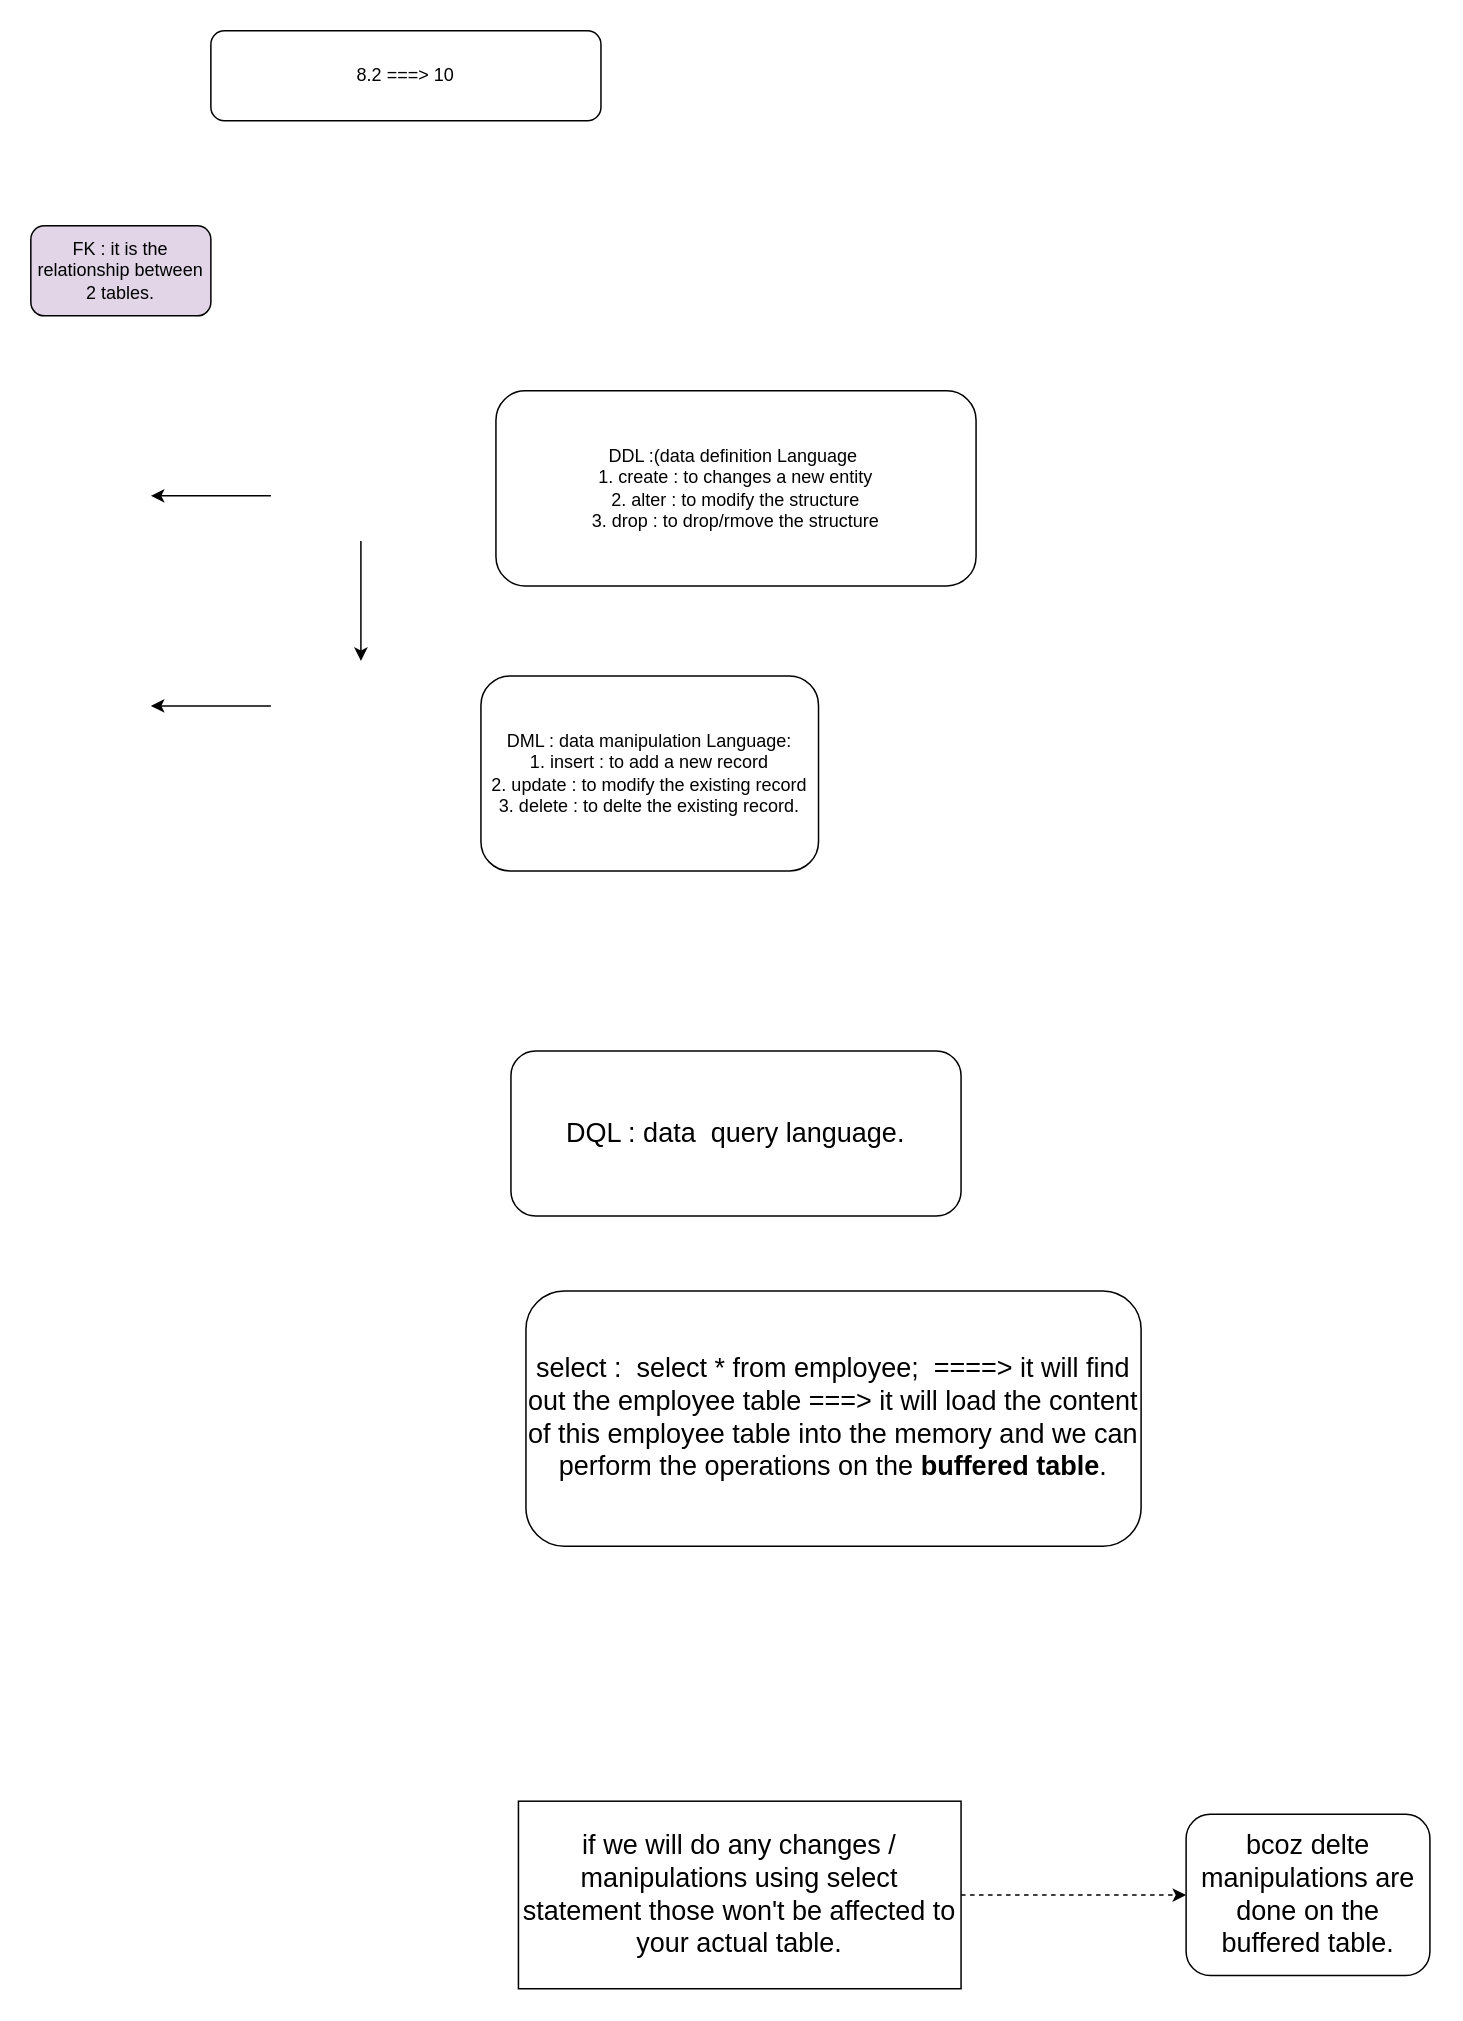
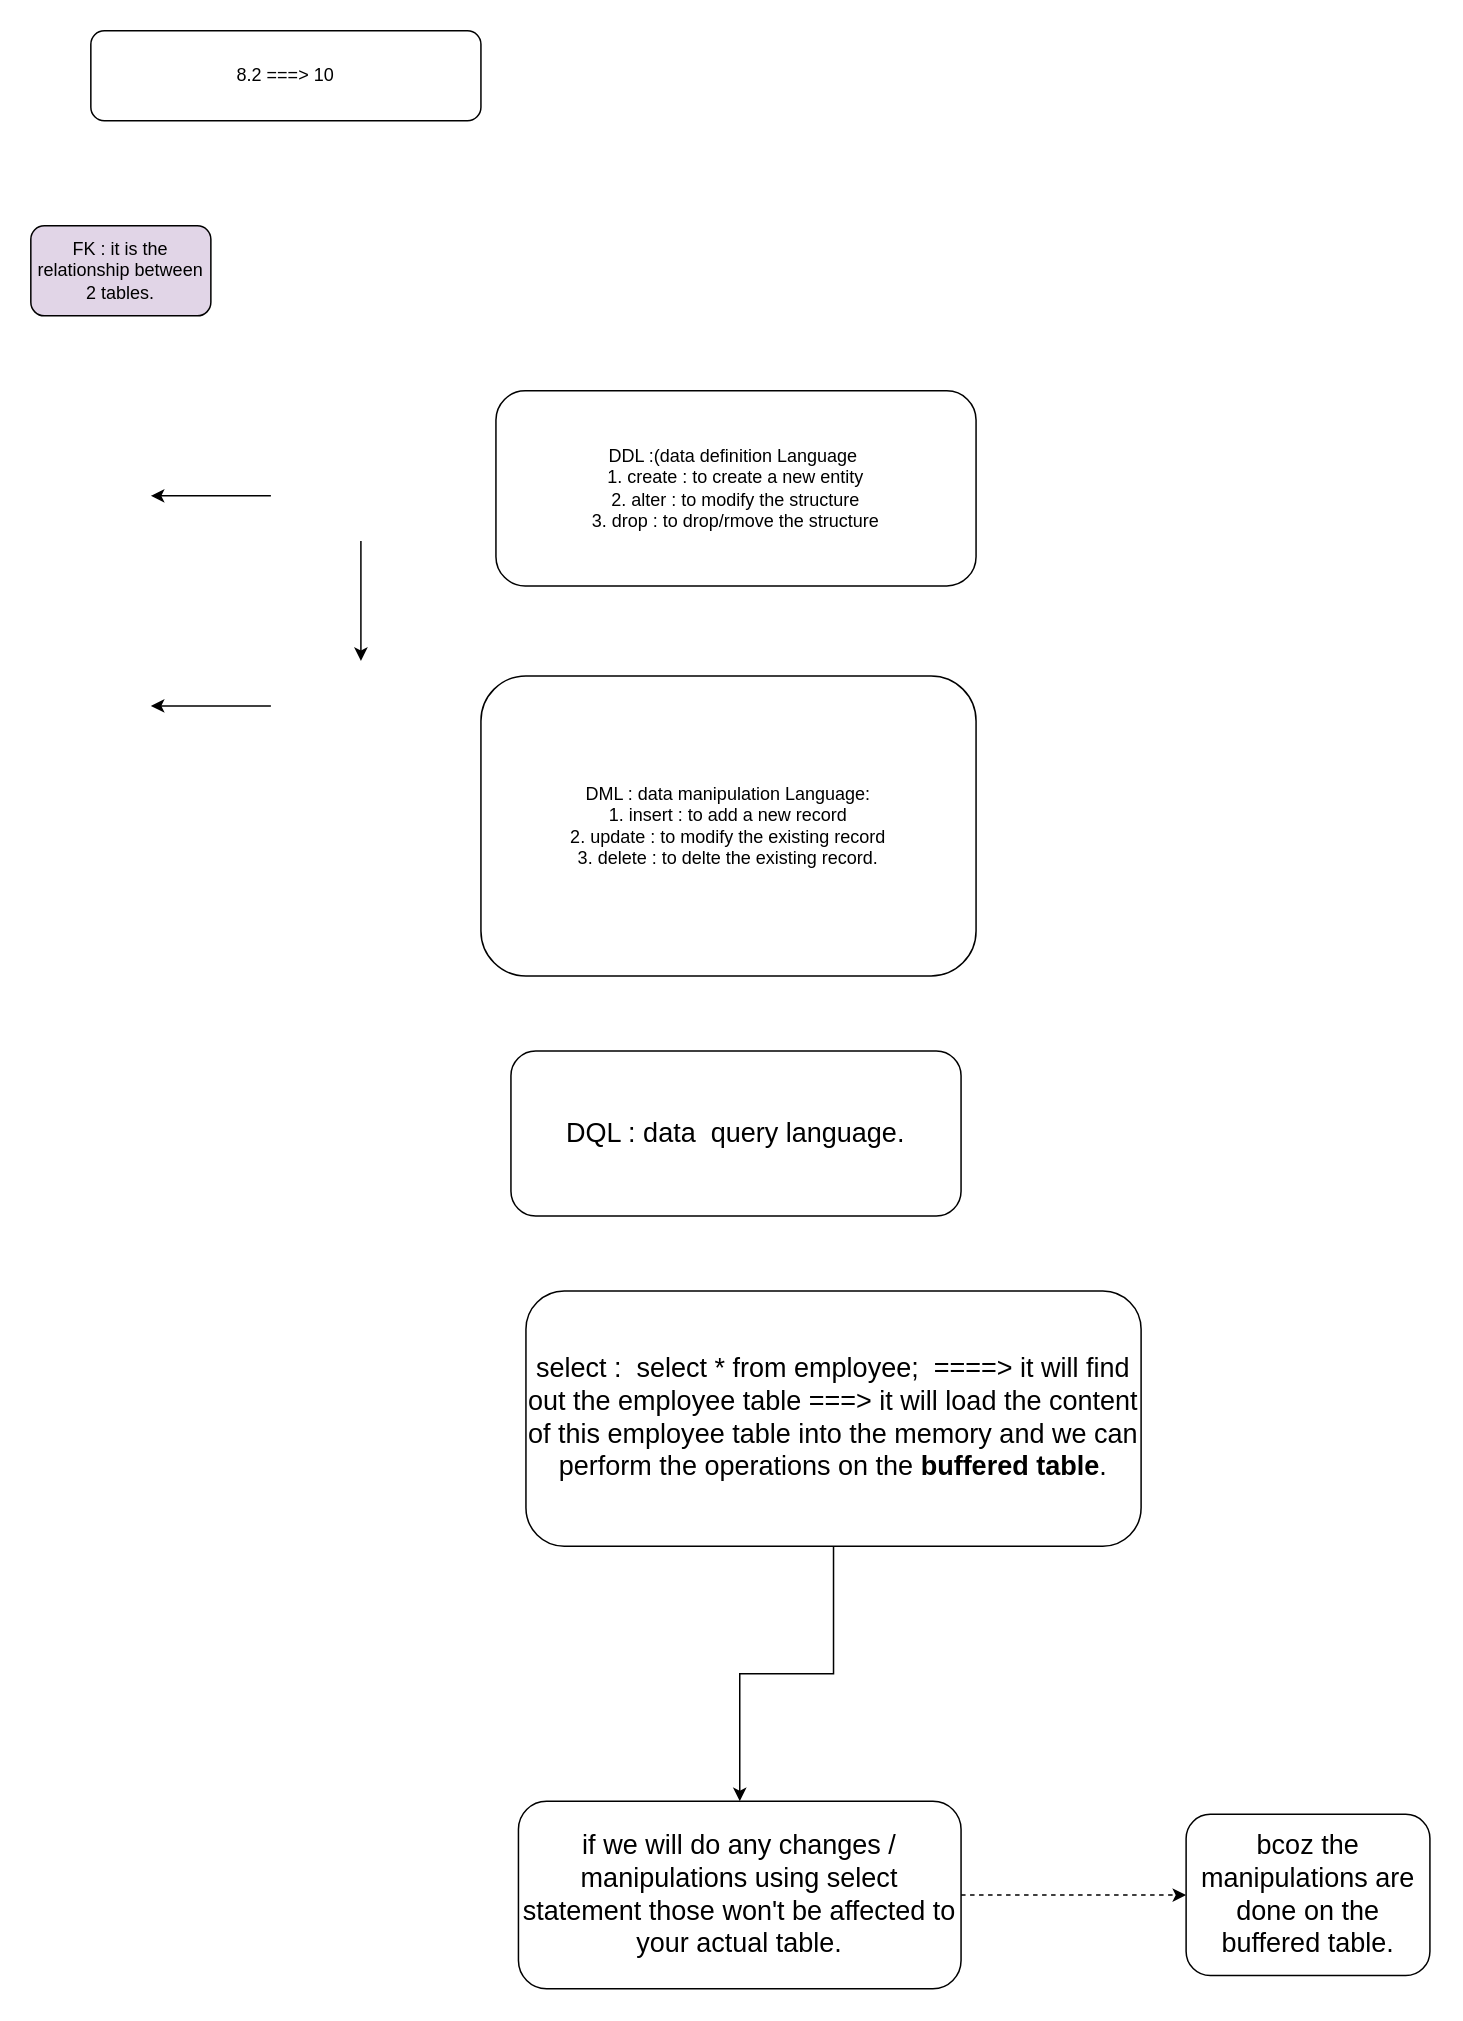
node "8.2 ===> 10": moved (406, 76) -> (286, 76)
node "DDL :(data definition Language 1. create : to changes a new entity 2. alter : to modify the structure 3. drop : to drop/rmove the structure": label "DDL :(data definition Language 1. create : to changes a new entity 2. alter : to modify the structure 3. drop : to drop/rmove the structure" -> "DDL :(data definition Language 1. create : to create a new entity 2. alter : to modify the structure 3. drop : to drop/rmove the structure"
node "DML : data manipulation Language: 1. insert : to add a new record 2. update : to modify the existing record 3. delete : to delte the existing record.": size 338x195 -> 495x300
edge "select : select * from employee; ====> it will find out the employee table ===> it will load the content of this employee table into the memory and we can perform the operations on the buffered table." -> "if we will do any changes / manipulations using select statement those won't be affected to your actual table.": added
node "if we will do any changes / manipulations using select statement those won't be affected to your actual table.": shape rectangle -> rounded rectangle
node "bcoz delte manipulations are done on the buffered table.": label "bcoz delte manipulations are done on the buffered table." -> "bcoz the manipulations are done on the buffered table."
